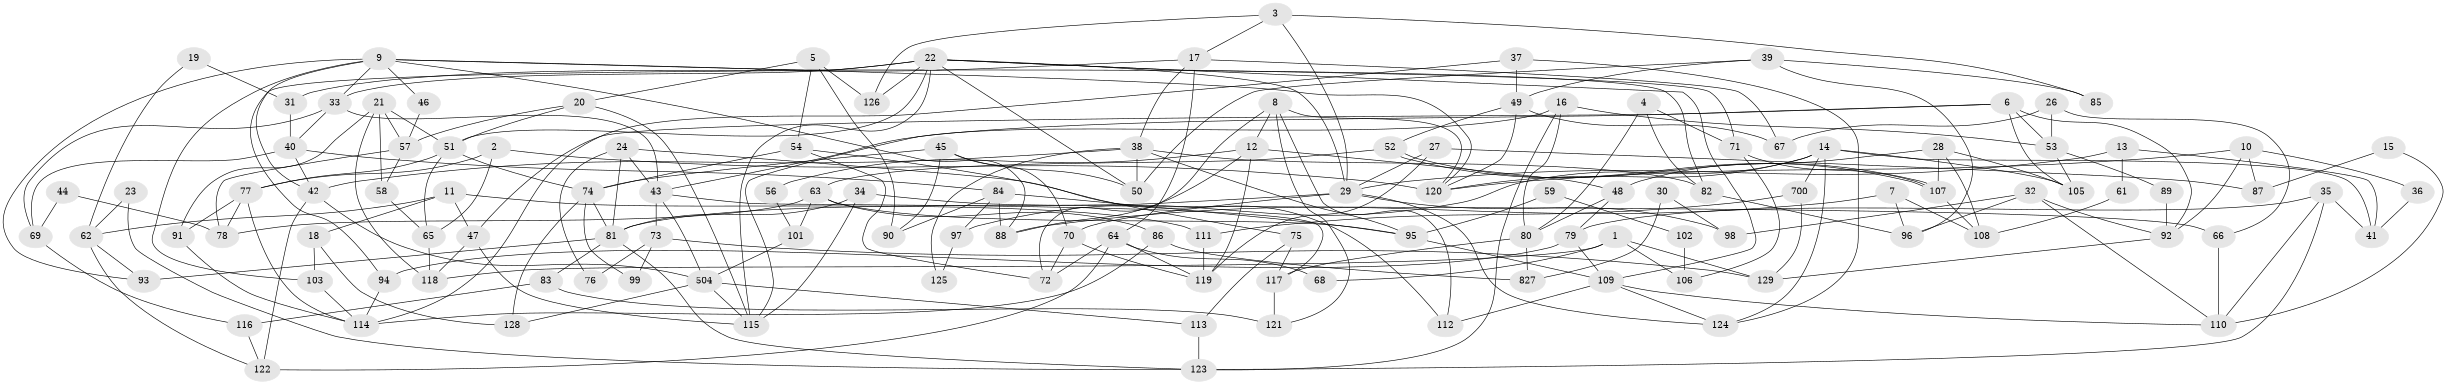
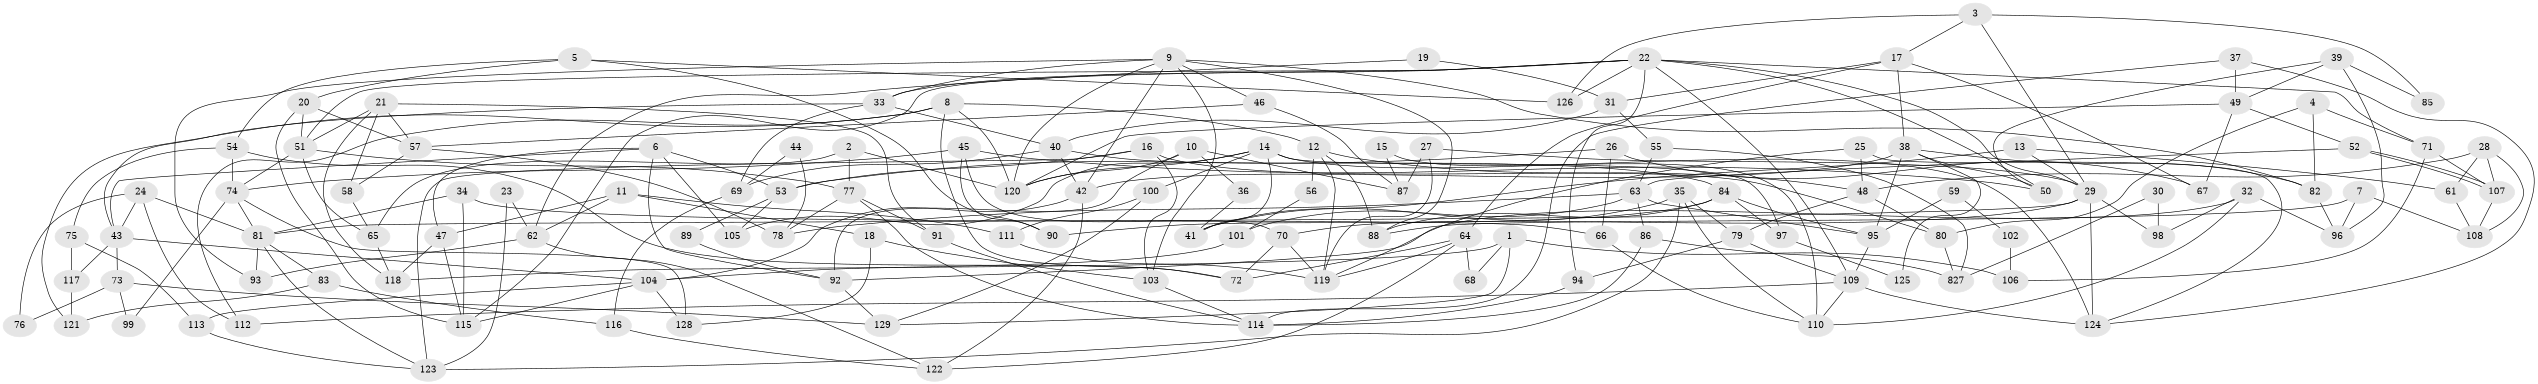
edge "16" -- "115": now "16" -- "103"
edge "46" -- "87": added
node "55": added
node "25": added
edge "28" -- "105": now "28" -- "61"
node "700": label "700" -> "100"
edge "80" -- "117": removed
node "504": label "504" -> "104"
